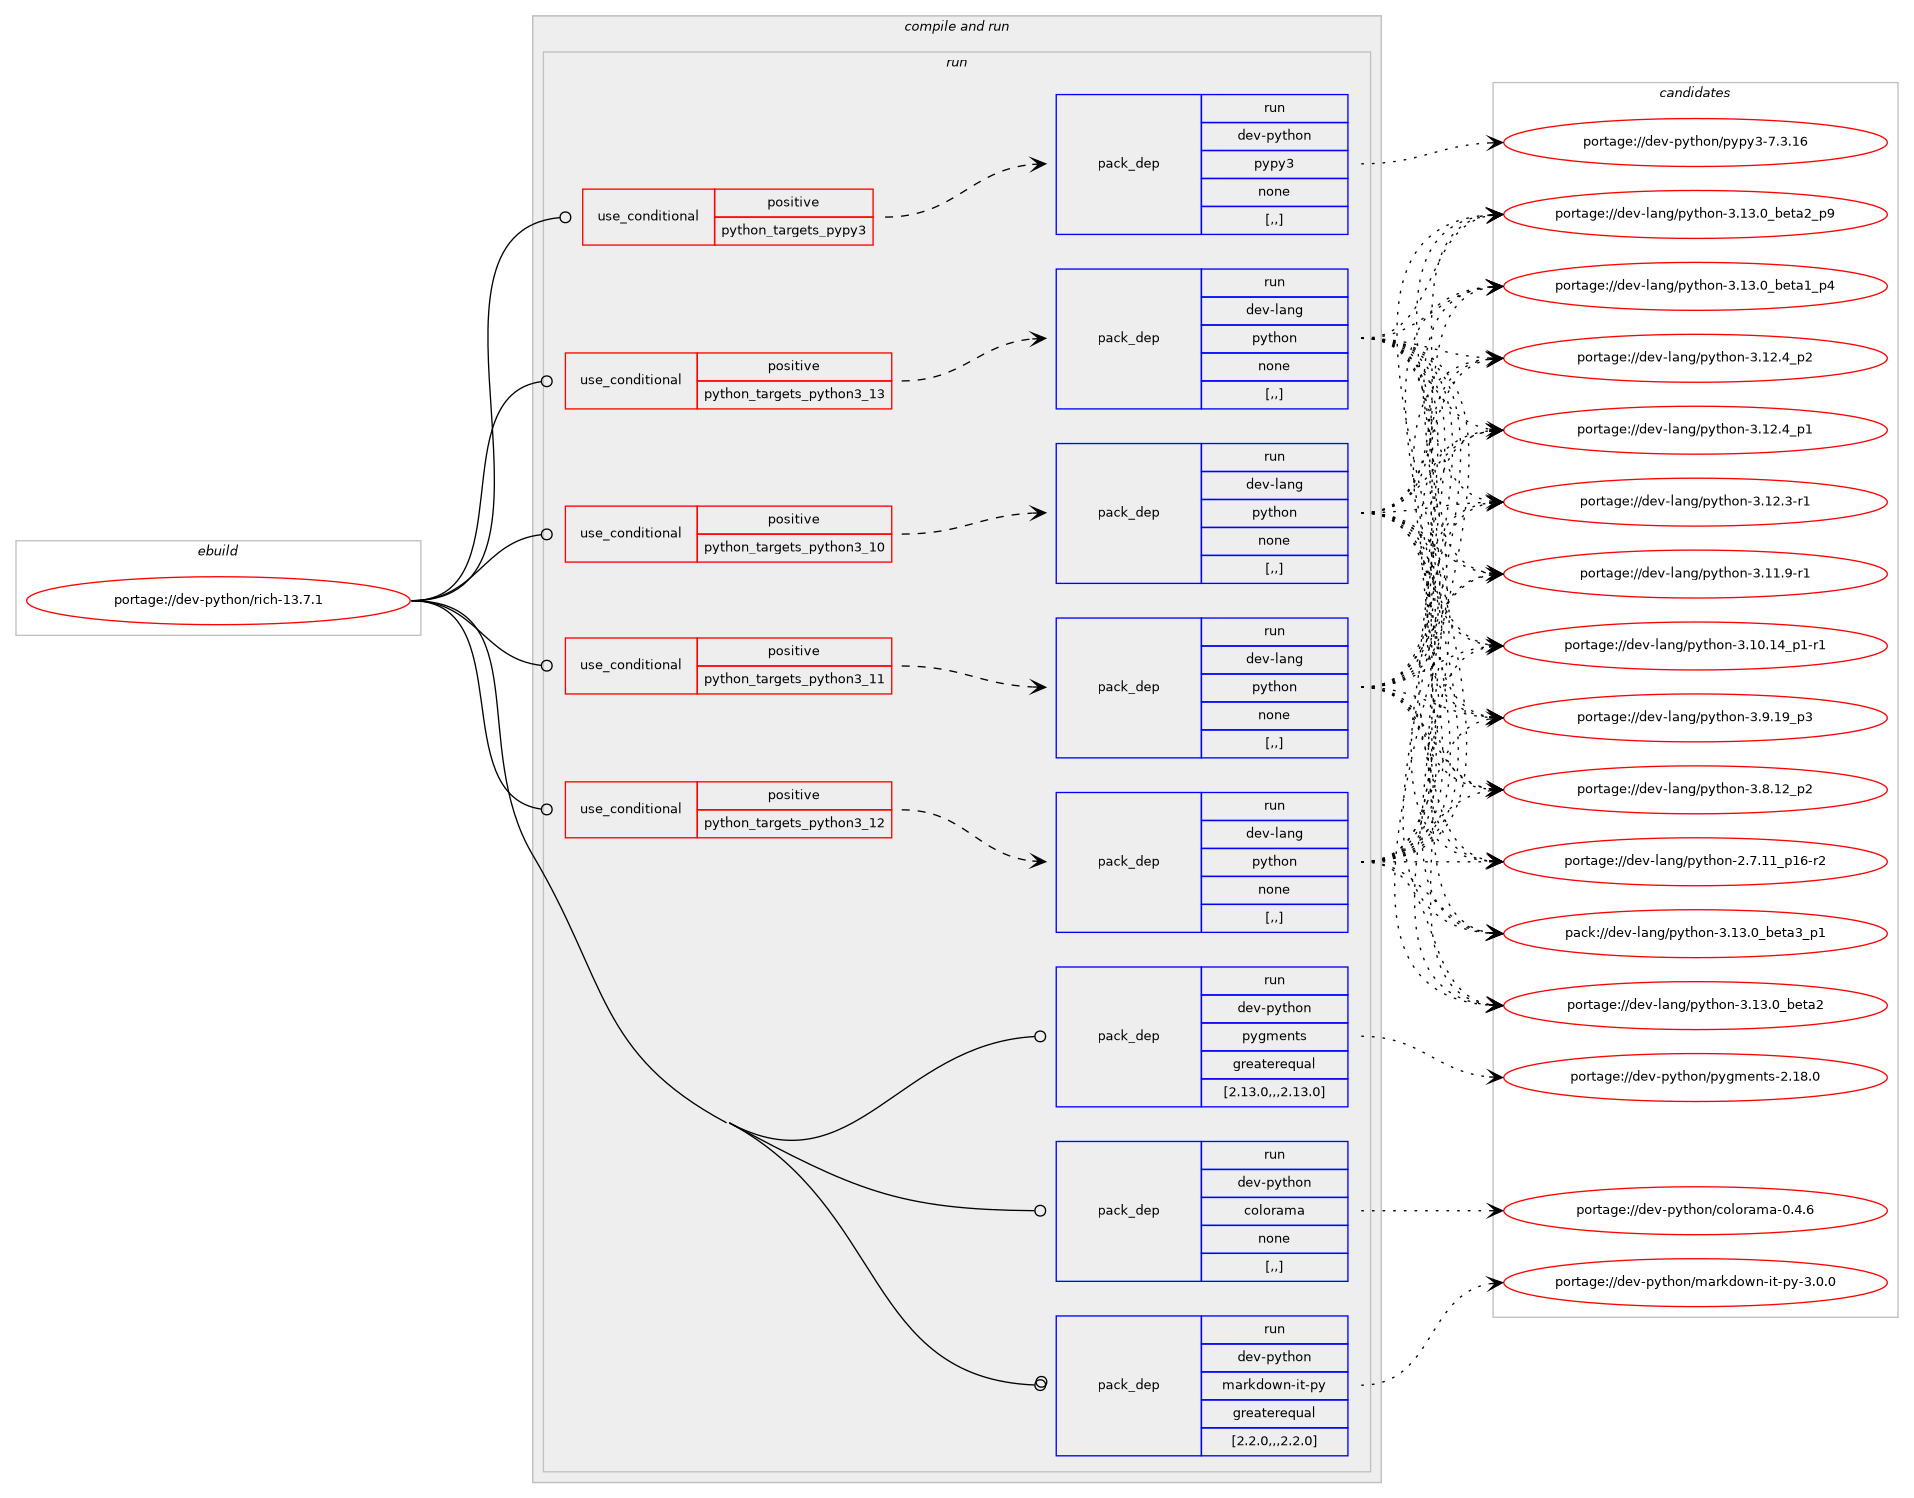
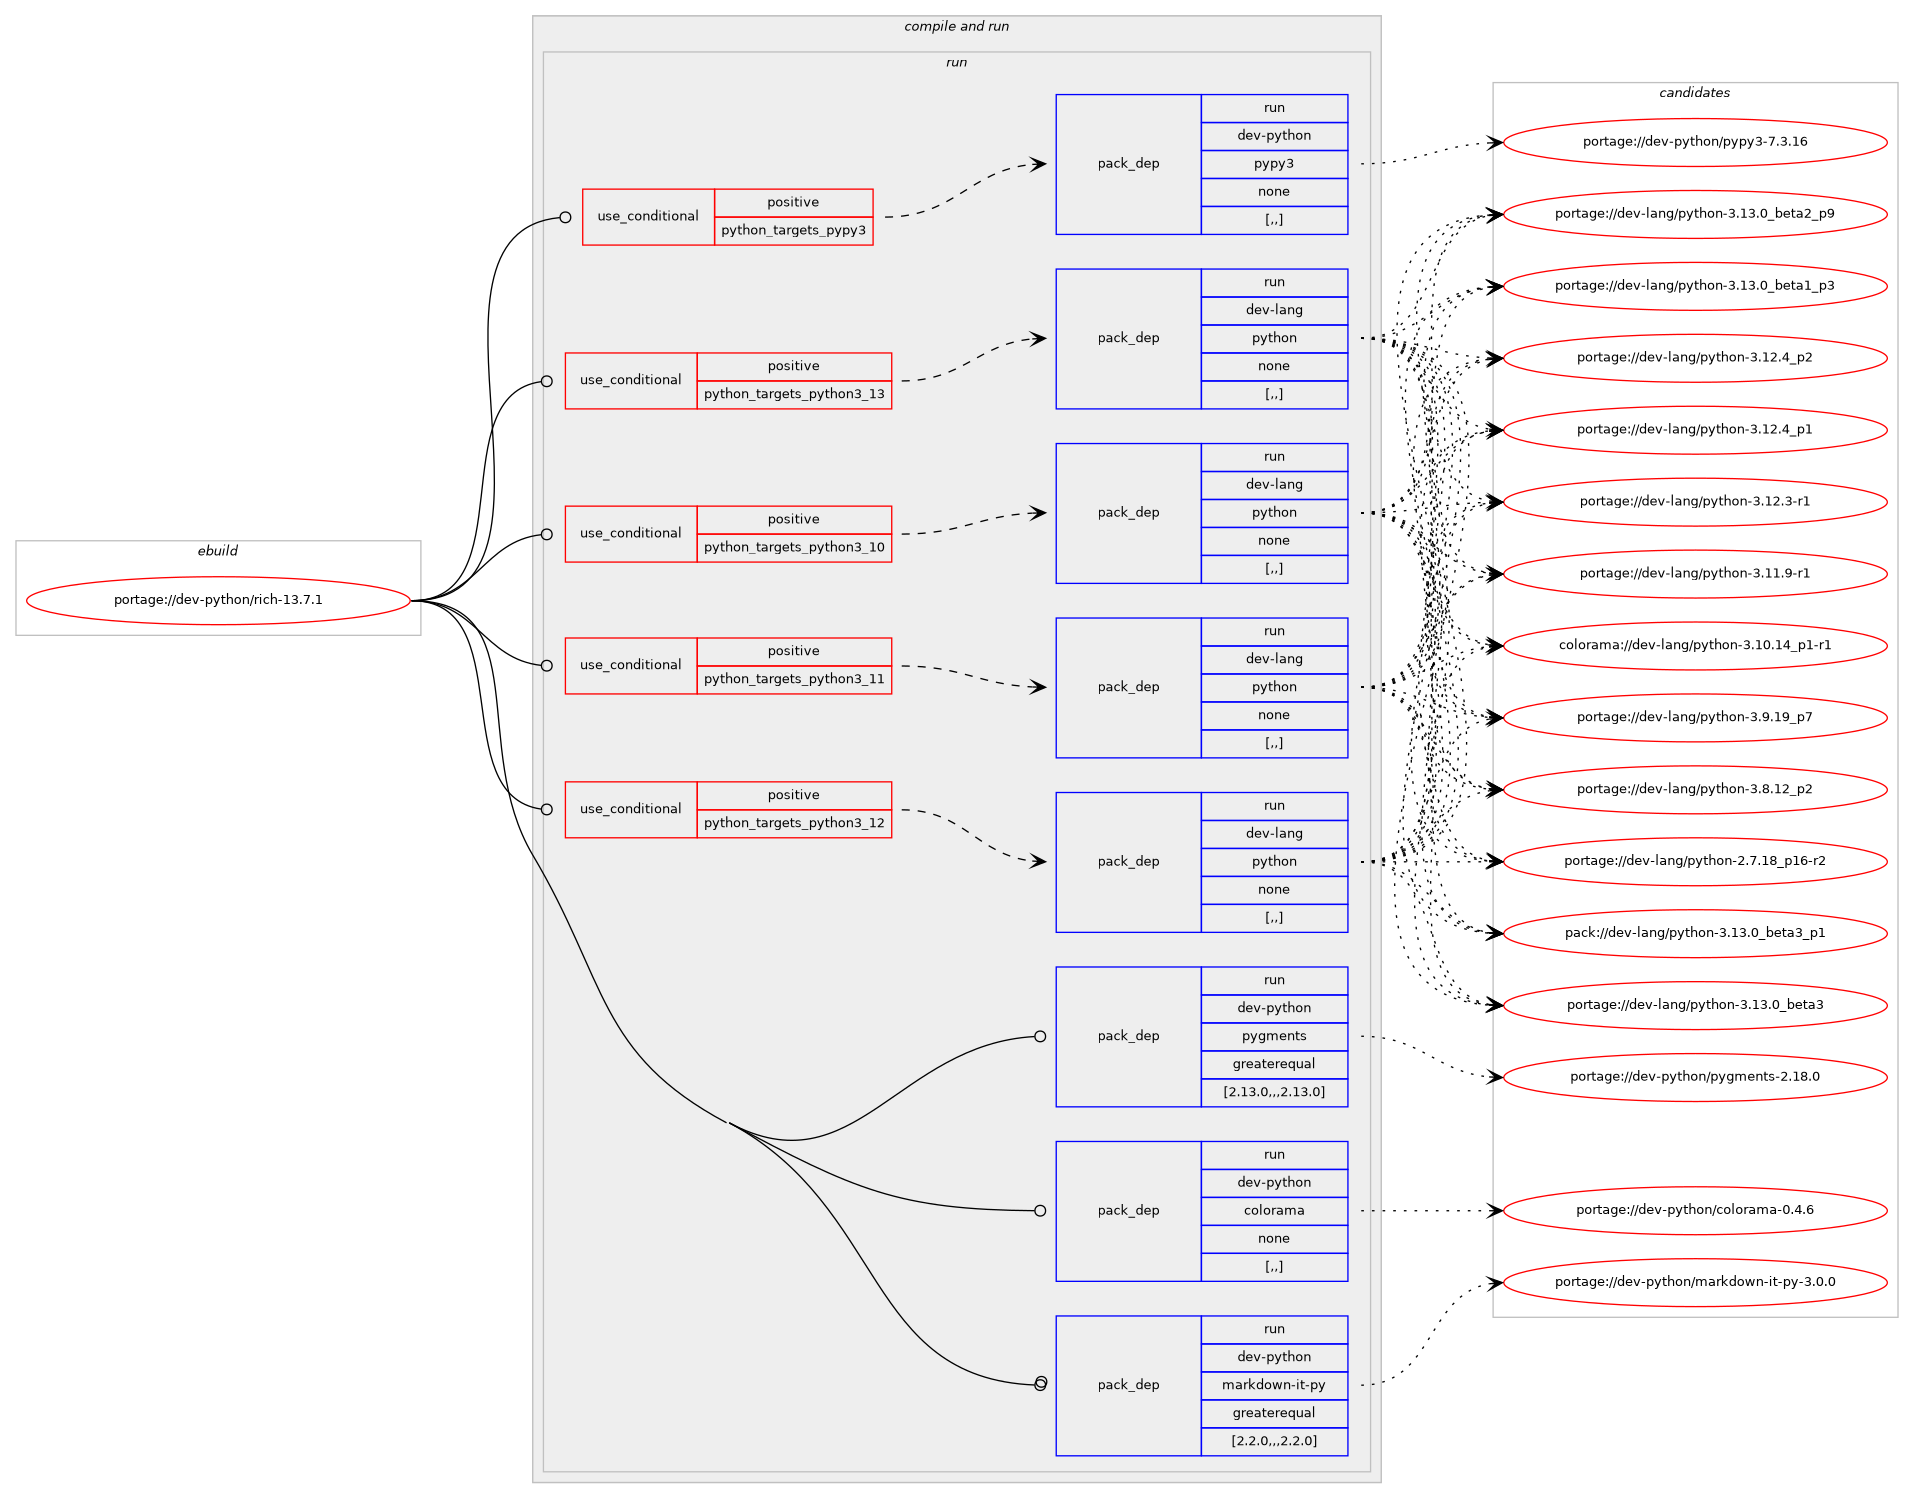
node "portage://dev-lang/python-3.13.0_beta1_p4": label "portage://dev-lang/python-3.13.0_beta1_p4" -> "portage://dev-lang/python-3.13.0_beta1_p3"
node "portage://dev-lang/python-3.10.14_p1-r1": label "portage://dev-lang/python-3.10.14_p1-r1" -> "colorama://dev-lang/python-3.10.14_p1-r1"
node "portage://dev-lang/python-3.9.19_p3": label "portage://dev-lang/python-3.9.19_p3" -> "portage://dev-lang/python-3.9.19_p7"
node "portage://dev-lang/python-2.7.11_p16-r2": label "portage://dev-lang/python-2.7.11_p16-r2" -> "portage://dev-lang/python-2.7.18_p16-r2"
node "portage://dev-lang/python-3.13.0_beta2": label "portage://dev-lang/python-3.13.0_beta2" -> "portage://dev-lang/python-3.13.0_beta3"
